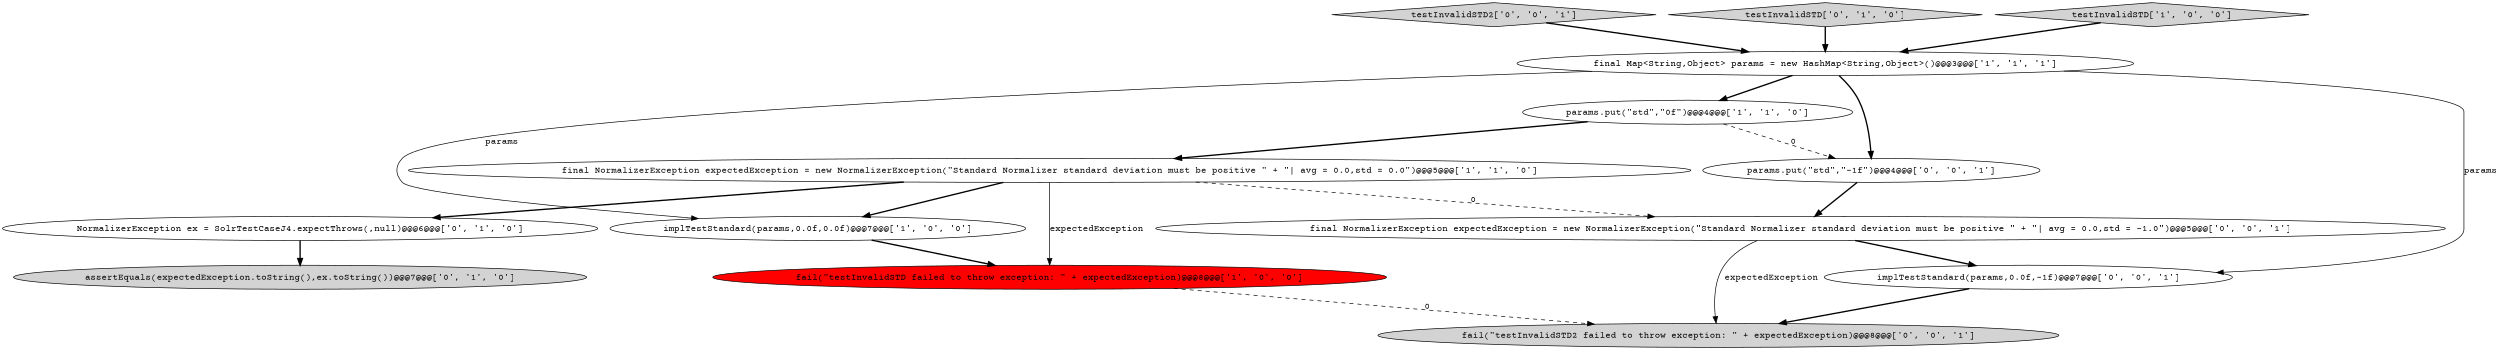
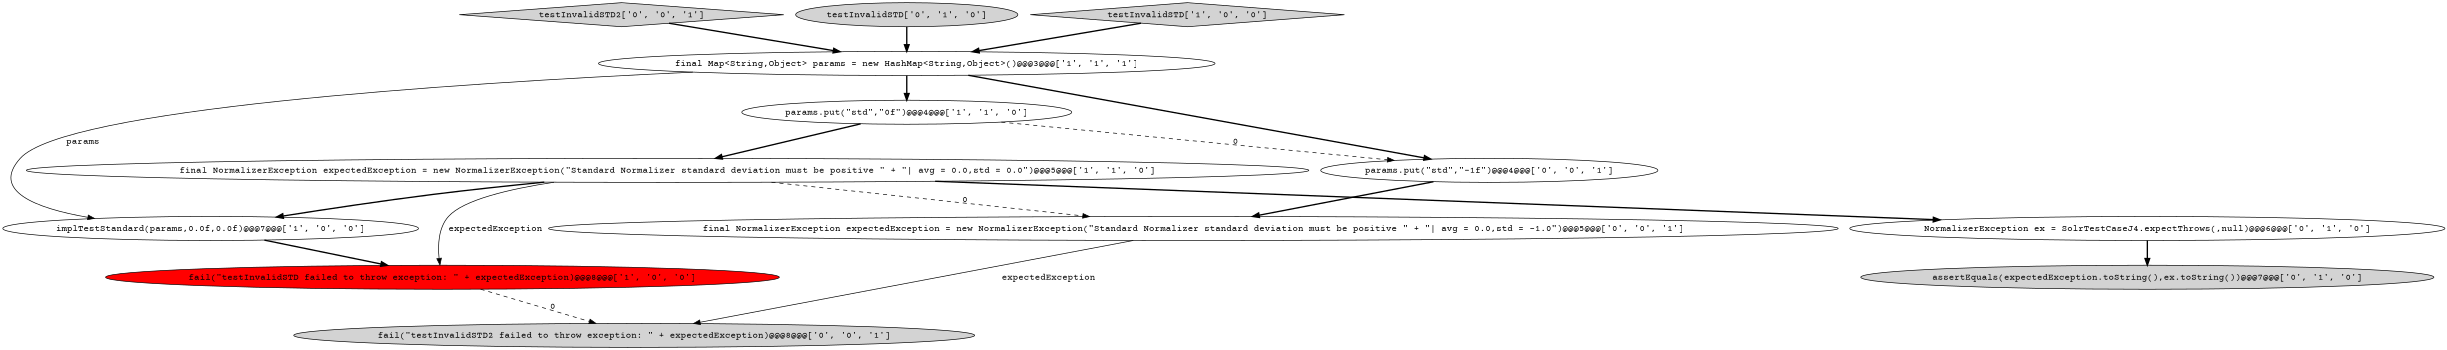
node "testInvalidSTD['0', '1', '0']": shape diamond -> ellipse
node "implTestStandard(params,0.0f,-1f)@@@7@@@['0', '0', '1']": removed
